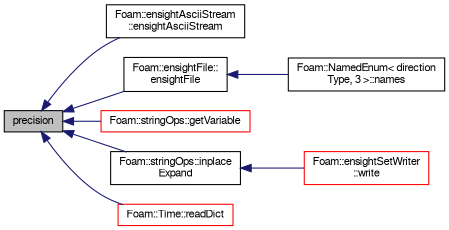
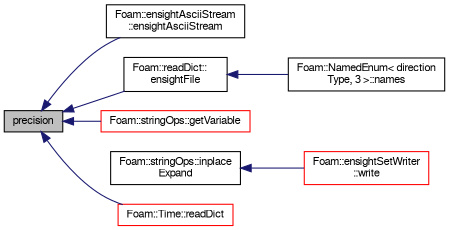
node "Foam::ensightFile:: ensightFile": label "Foam::ensightFile:: ensightFile" -> "Foam::readDict:: ensightFile"
edge "Foam::stringOps::inplace Expand" -> "precision": removed
